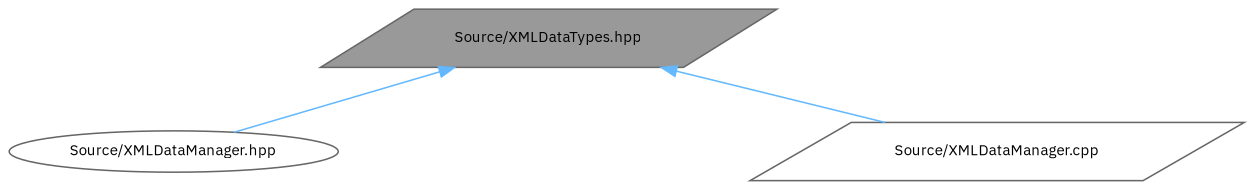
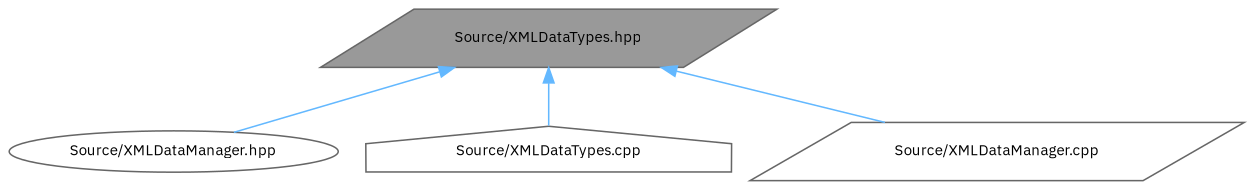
node "Source/XMLDataTypes.cpp": added
